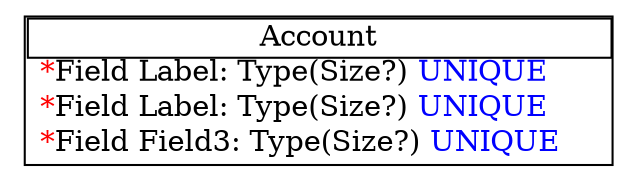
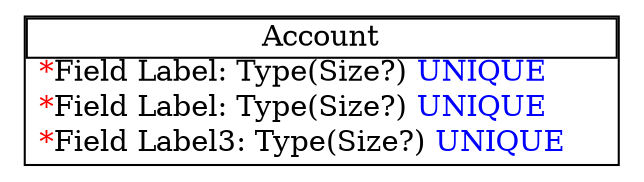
node "Account": text "Field Field3: Type(Size?)" -> "Field Label3: Type(Size?)"
